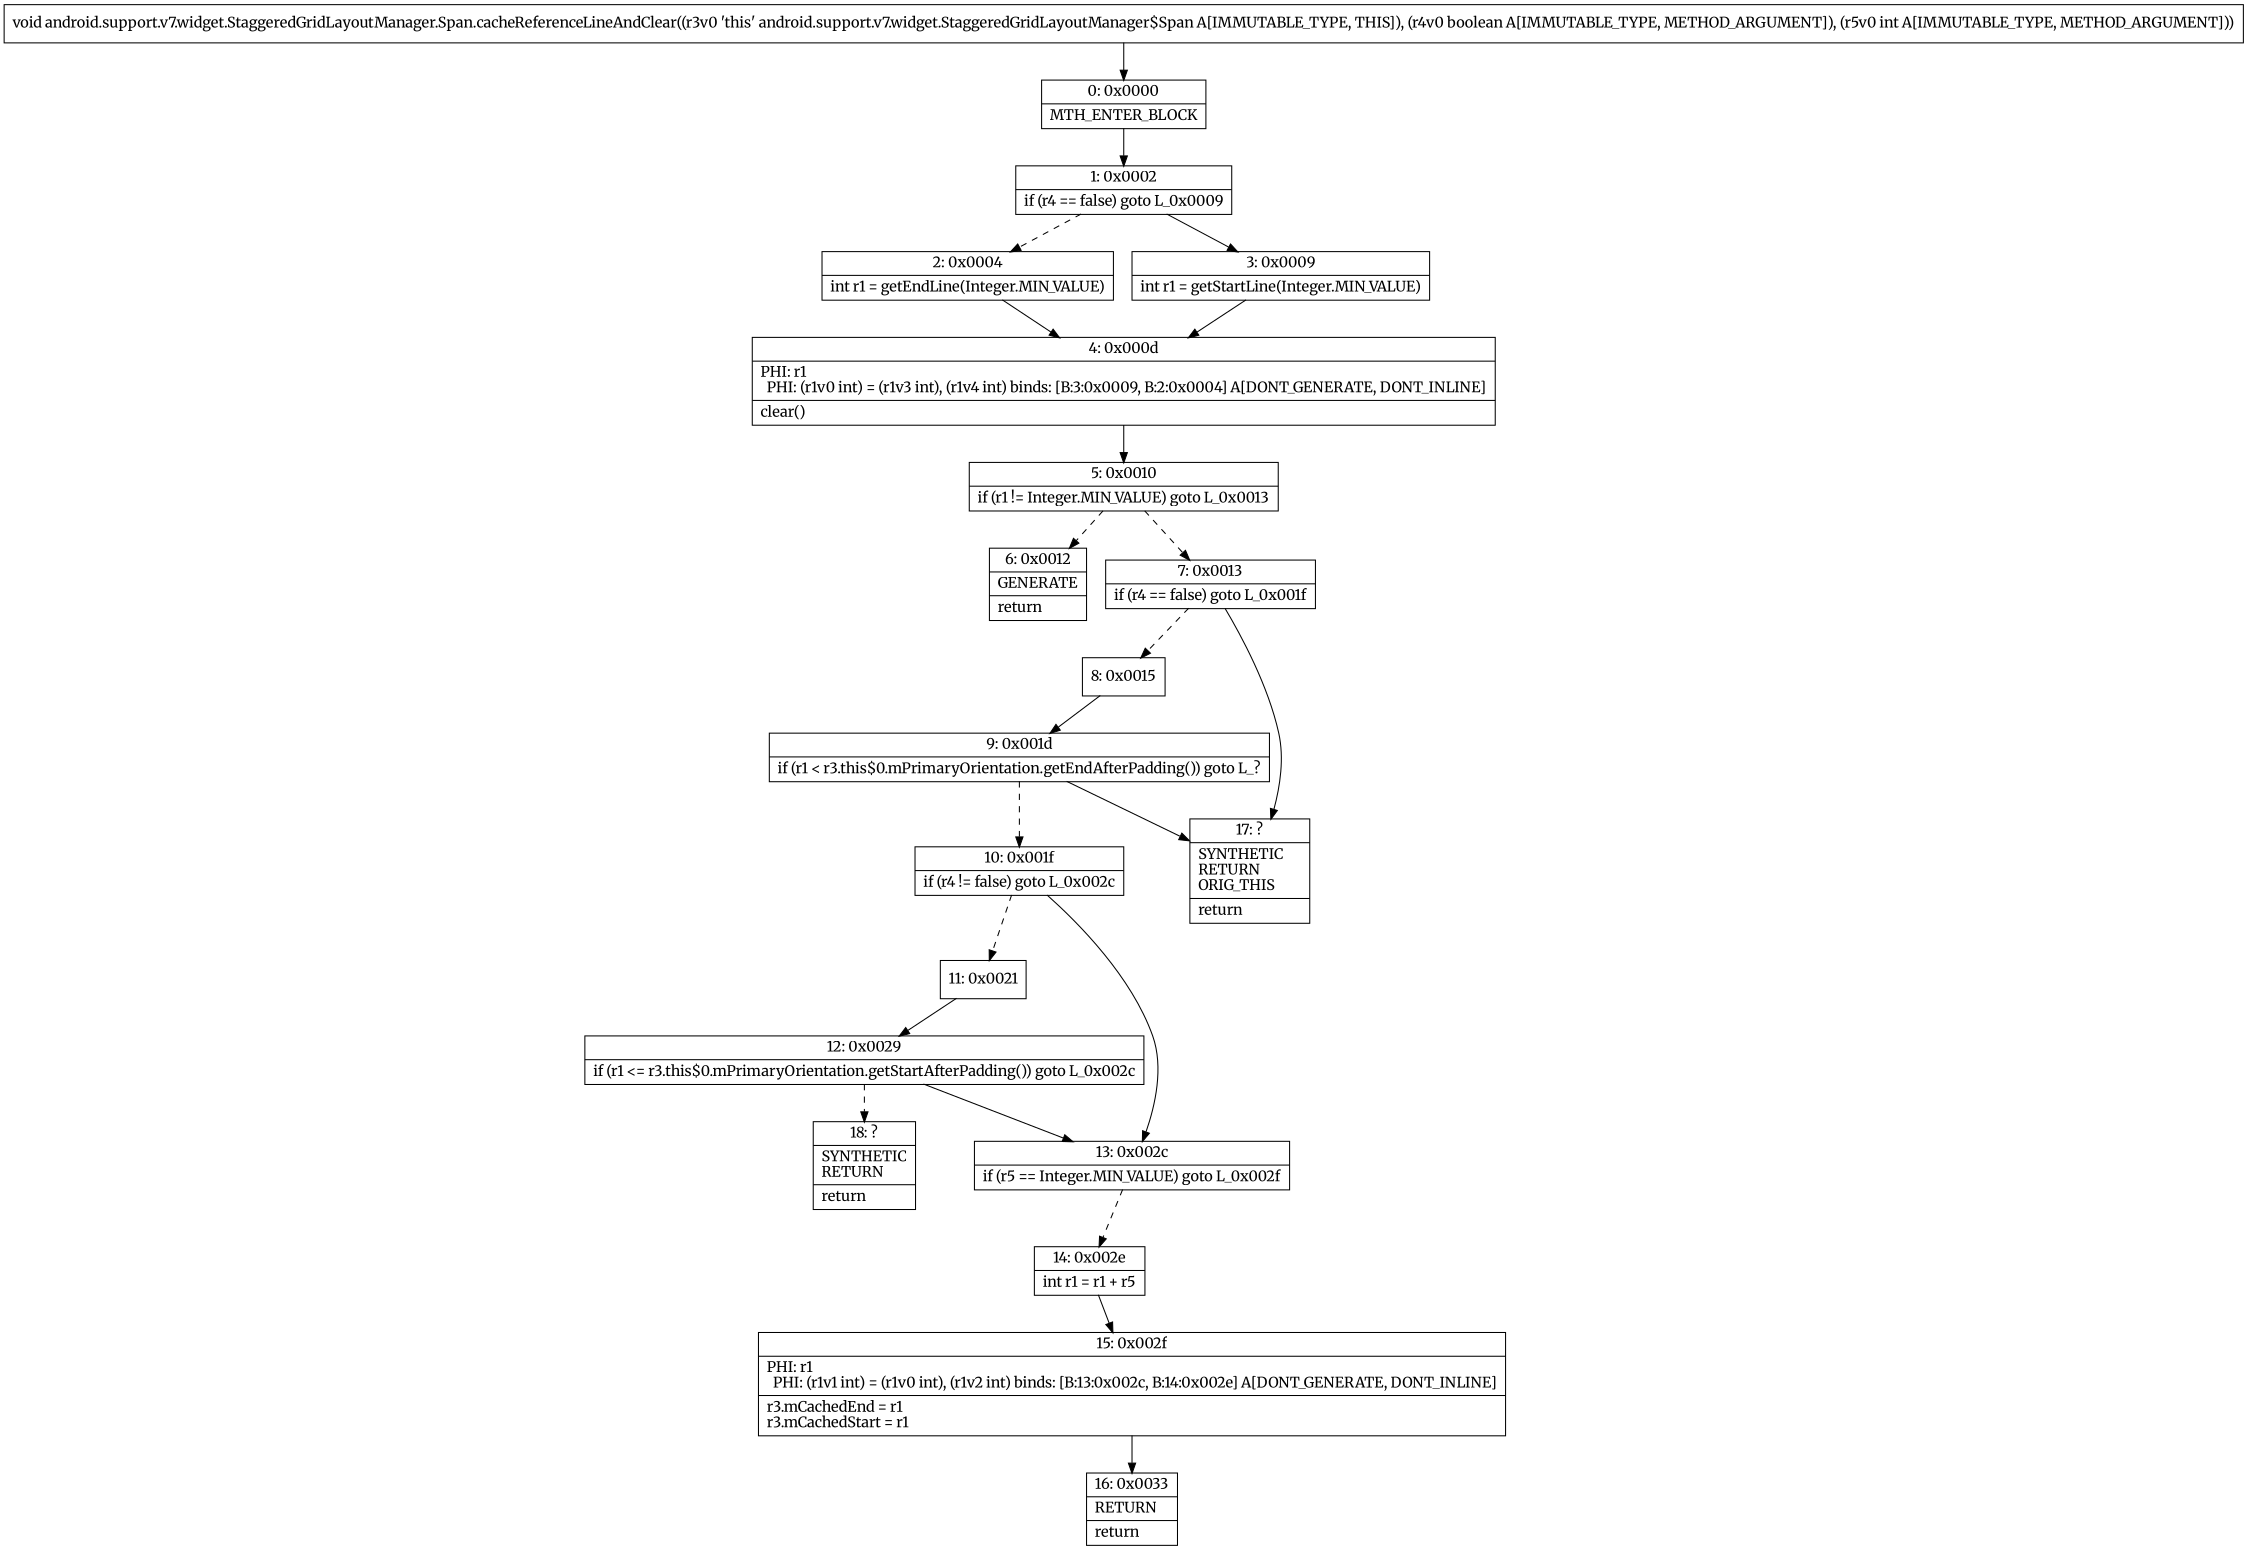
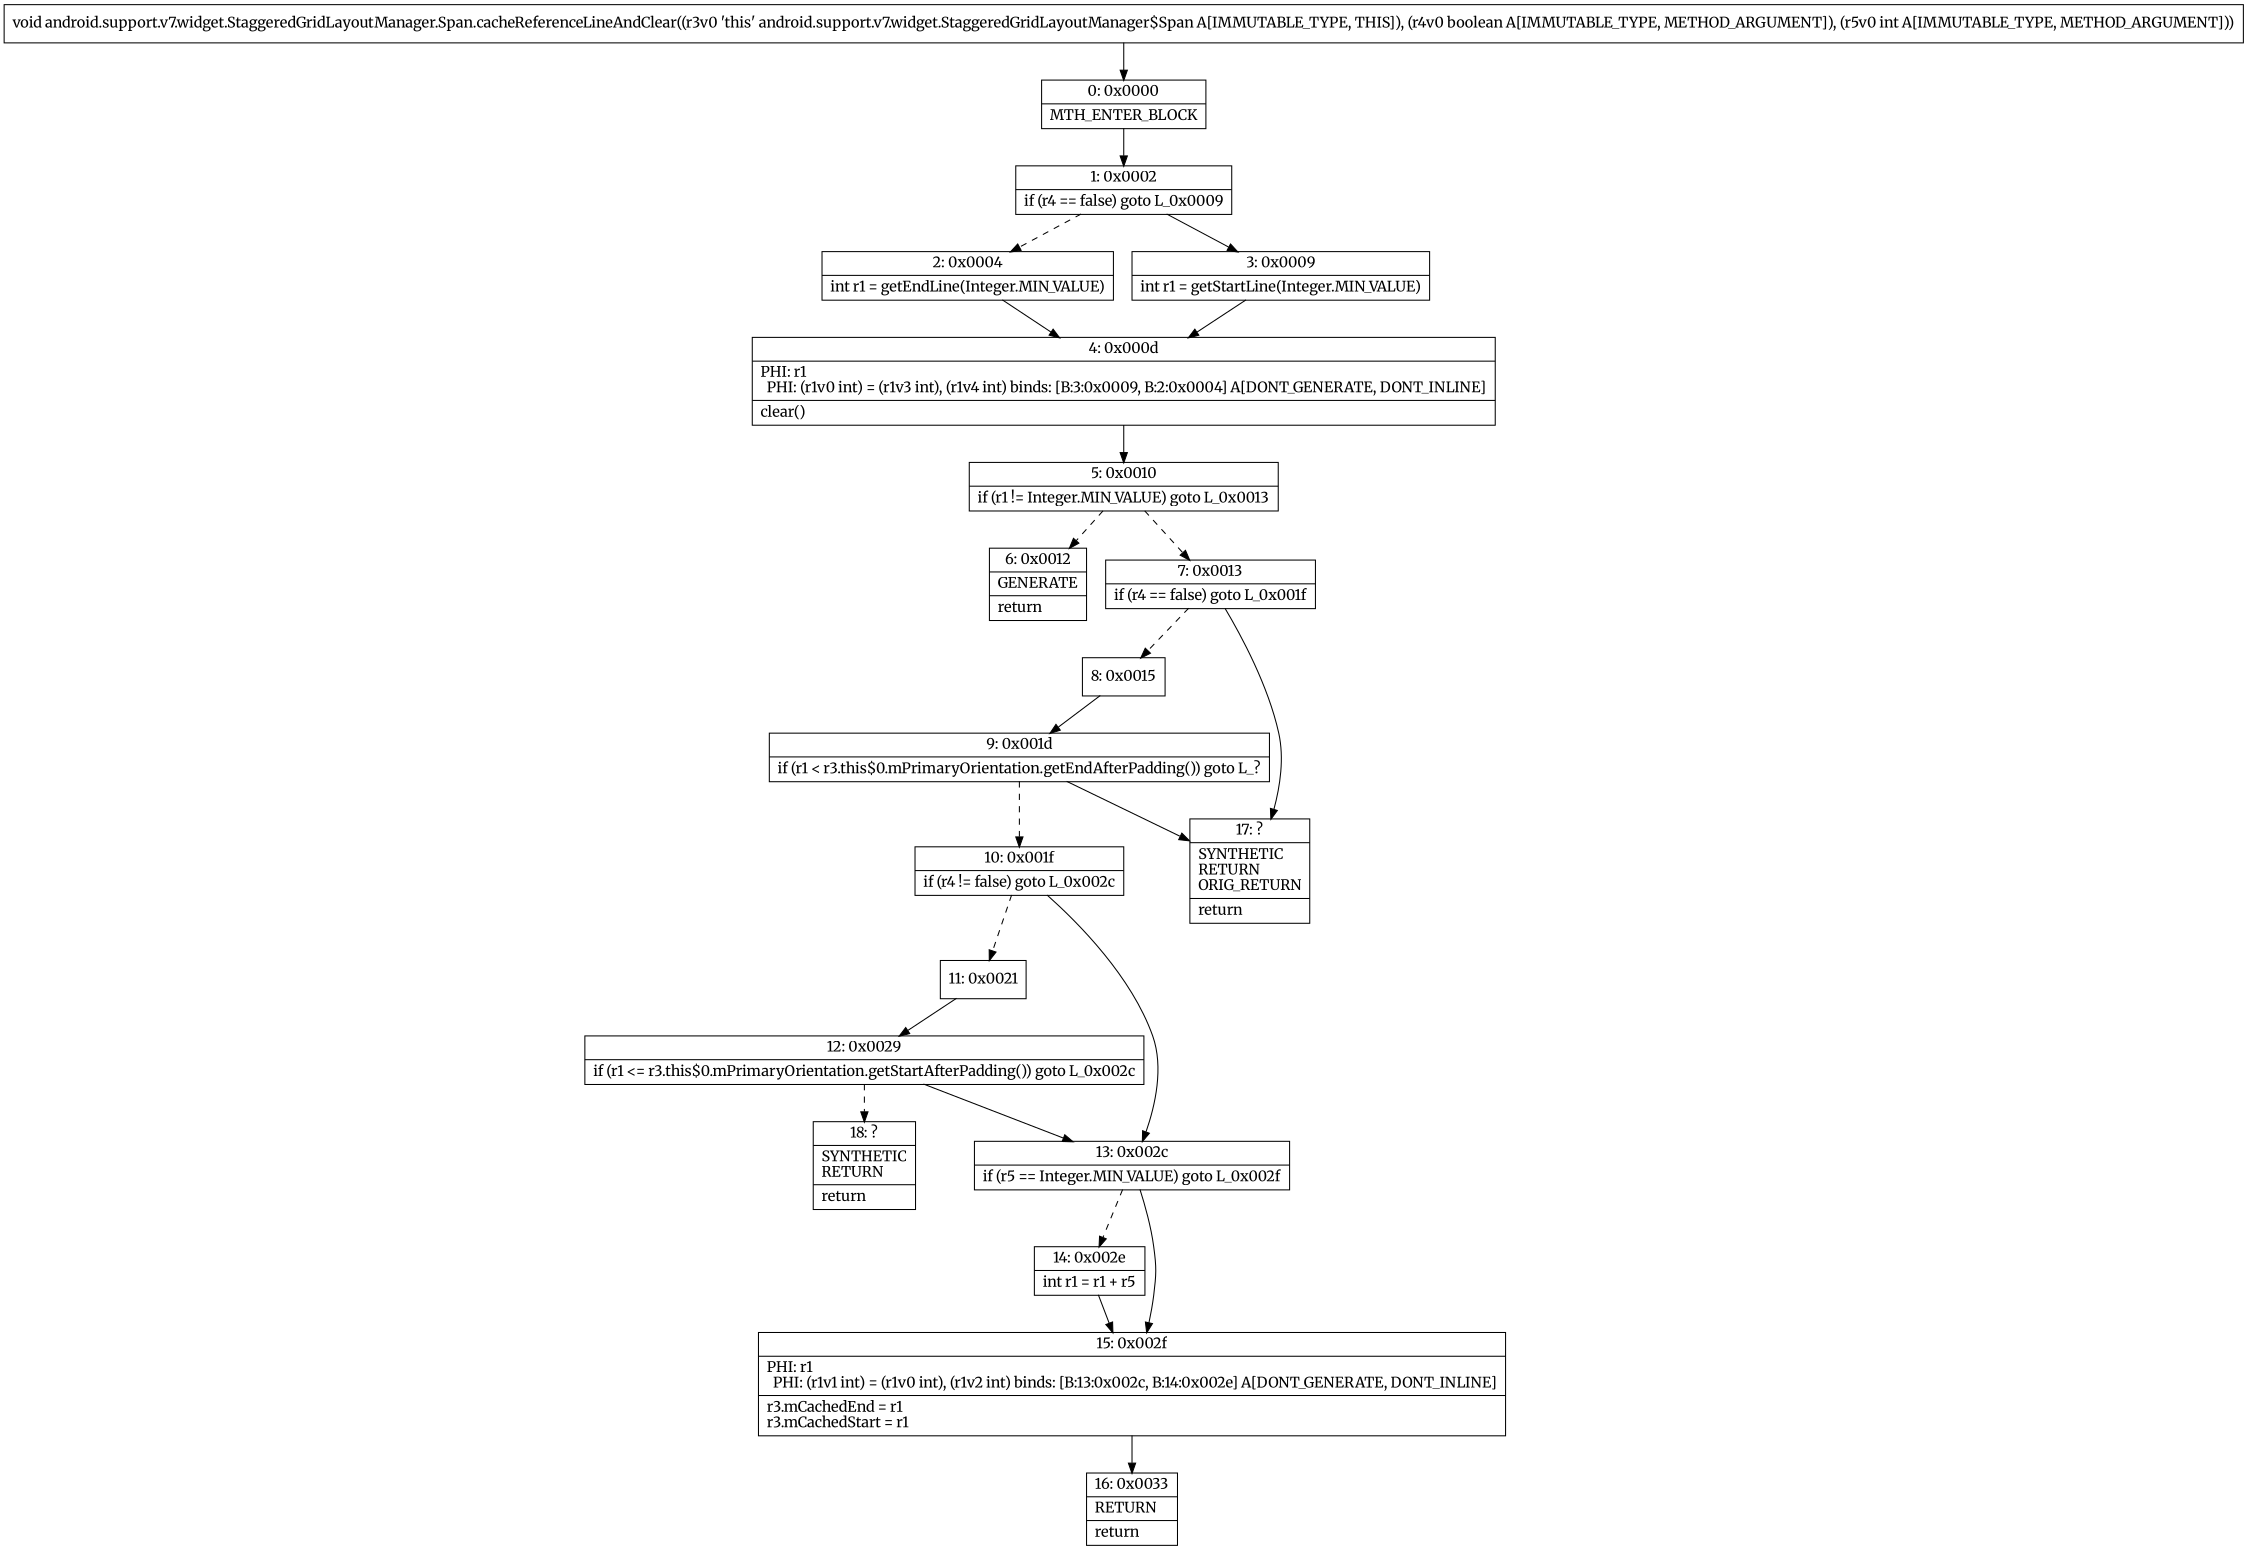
node "17: ?": text "ORIG_THIS" -> "ORIG_RETURN"
edge "13: 0x002c" -> "15: 0x002f": added
